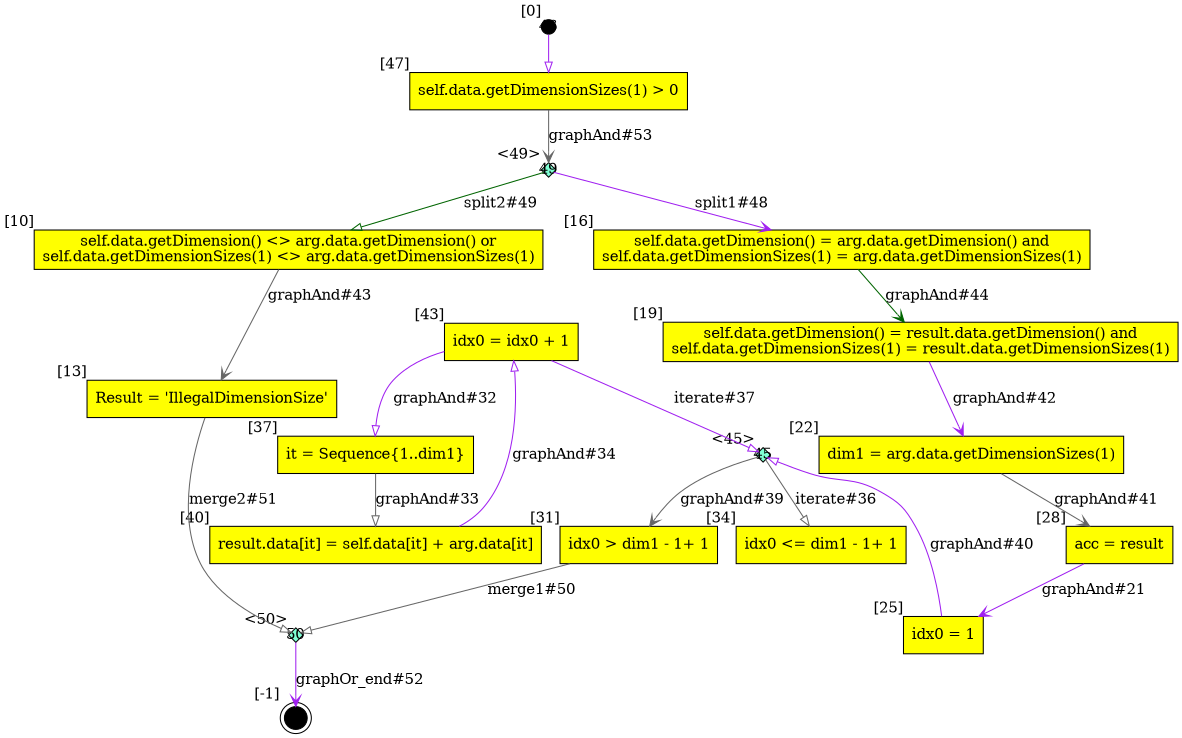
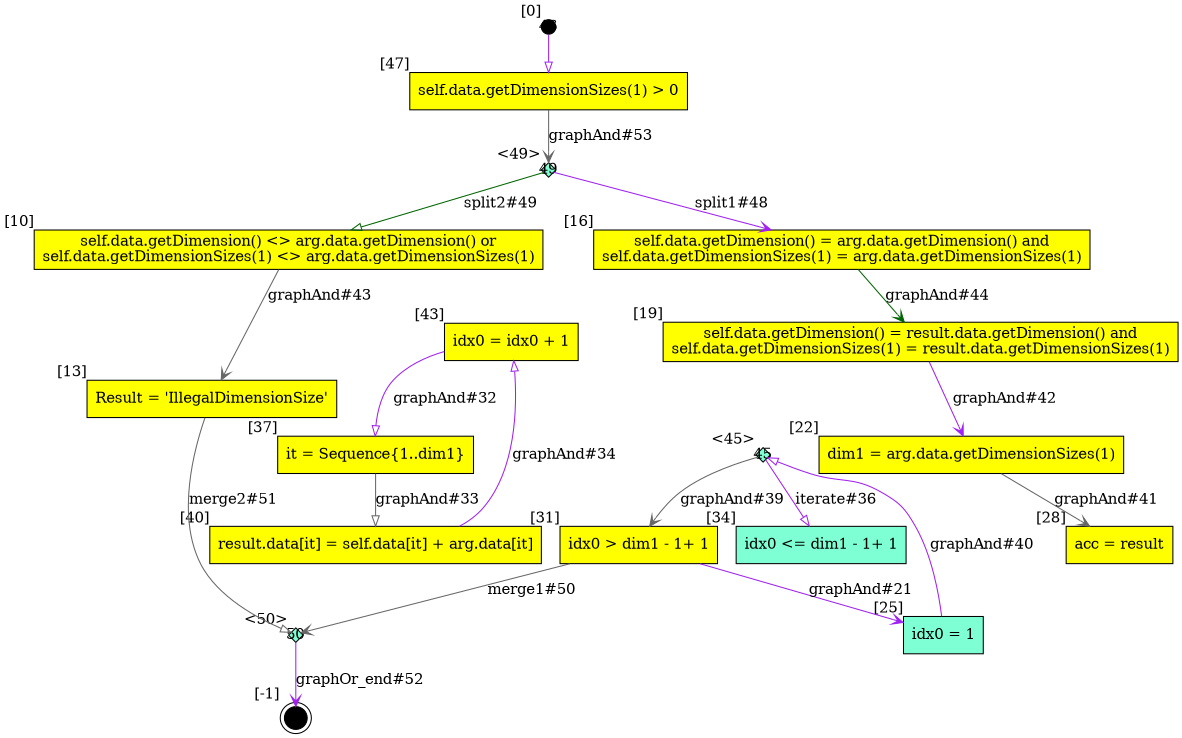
edge "idx0 = idx0 + 1 [43]" -> "45 <45>": removed, label "iterate#37"
edge "45 <45>" -> "idx0 <= dim1 - 1+ 1 [34]": color gray40 -> purple
node "idx0 <= dim1 - 1+ 1 [34]": fillcolor yellow -> aquamarine
edge "acc = result [28]" -> "idx0 = 1 [25]": now "idx0 > dim1 - 1+ 1 [31]" -> "idx0 = 1 [25]"
edge "idx0 > dim1 - 1+ 1 [31]" -> "50 <50>": arrowhead onormal -> vee
node "idx0 = 1 [25]": fillcolor yellow -> aquamarine
